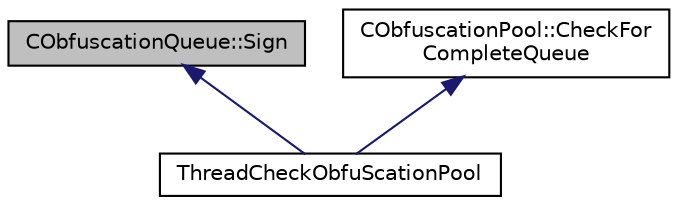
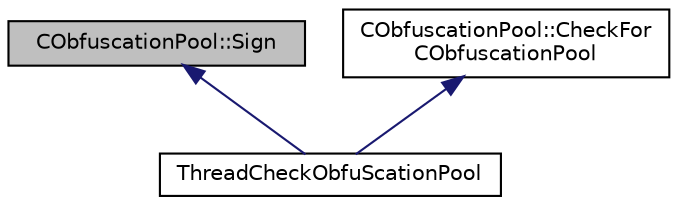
node "CObfuscationQueue::Sign": label "CObfuscationQueue::Sign" -> "CObfuscationPool::Sign"
node "CObfuscationPool::CheckFor CompleteQueue": label "CObfuscationPool::CheckFor CompleteQueue" -> "CObfuscationPool::CheckFor CObfuscationPool"
